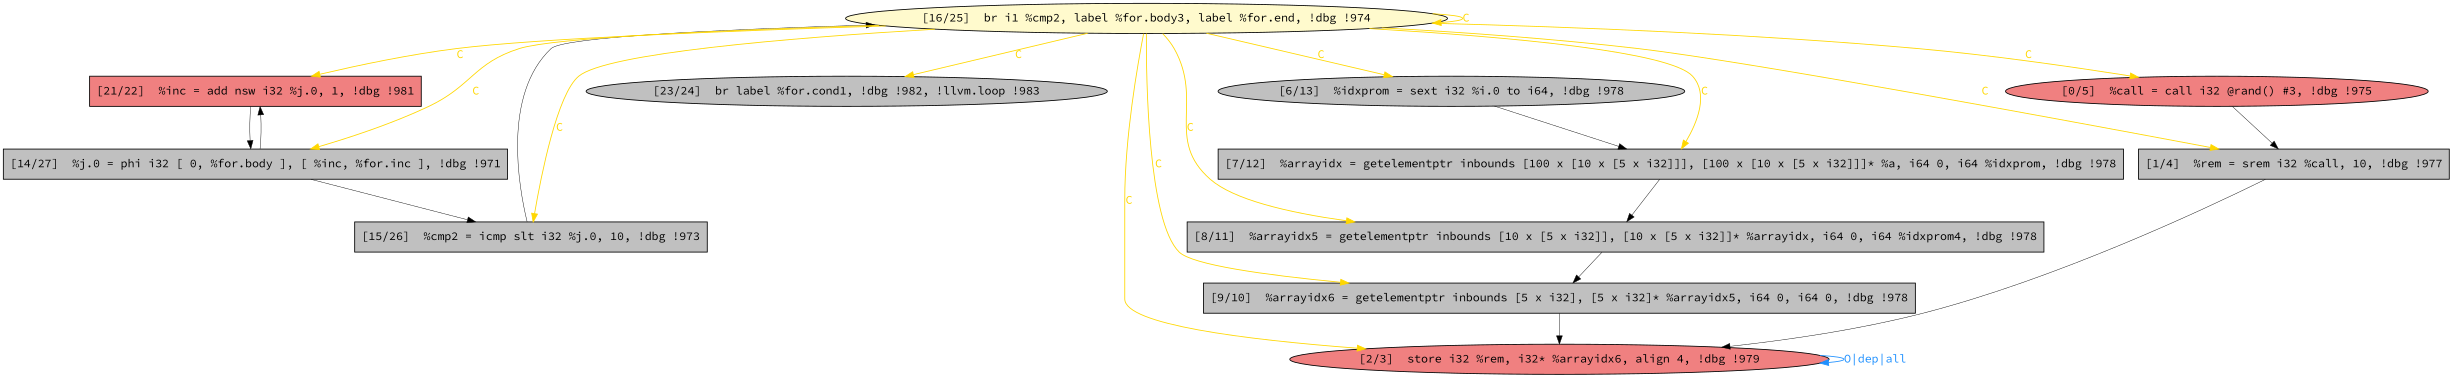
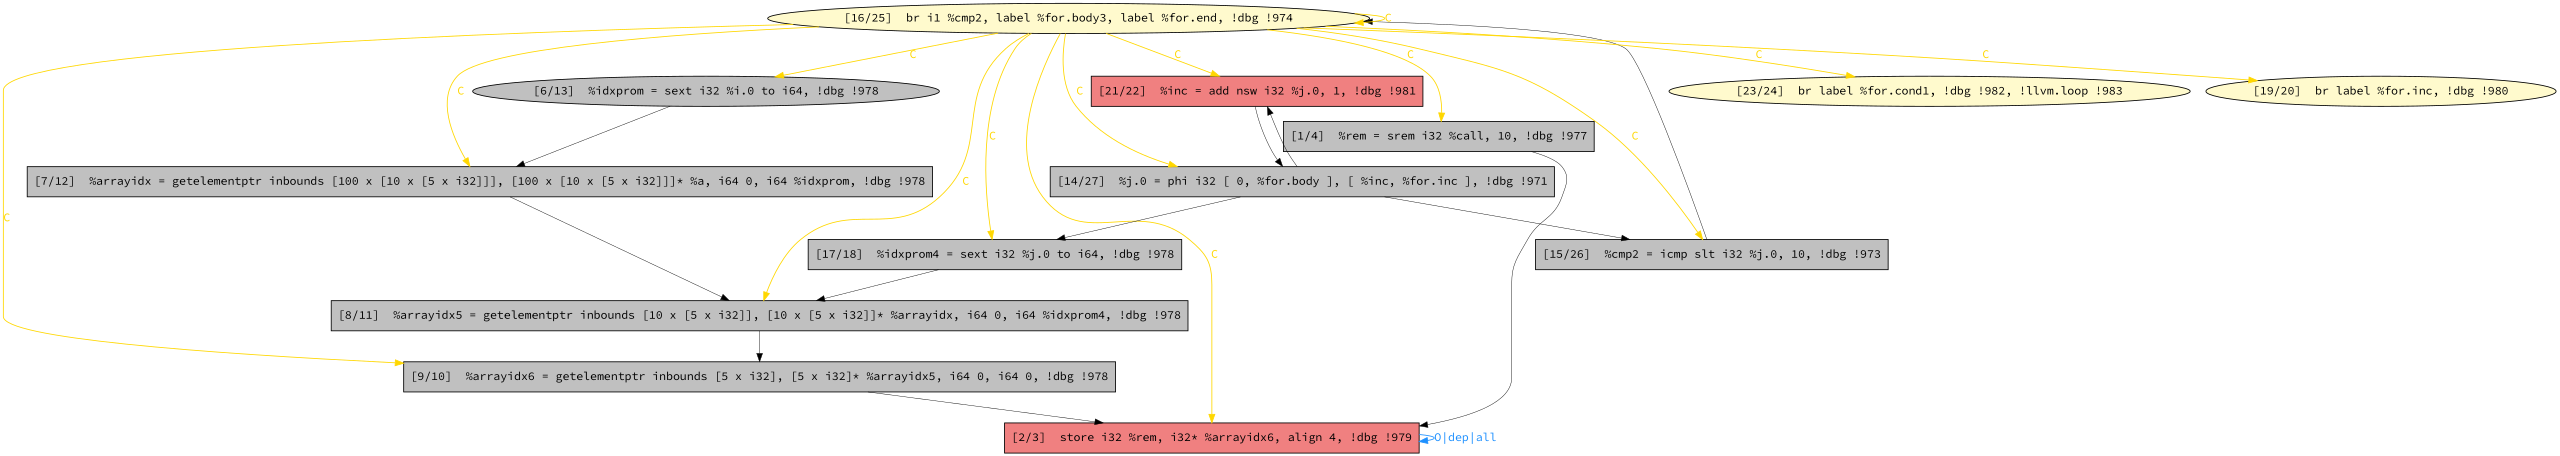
node "[23/24]  br label %for.cond1, !dbg !982, !llvm.loop !983": fillcolor grey -> lemonchiffon
node "[0/5]  %call = call i32 @rand() #3, !dbg !975": removed
node "[19/20]  br label %for.inc, !dbg !980": added
node "[17/18]  %idxprom4 = sext i32 %j.0 to i64, !dbg !978": added
node "[2/3]  store i32 %rem, i32* %arrayidx6, align 4, !dbg !979": shape ellipse -> box
